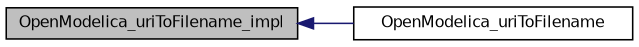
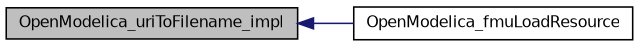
node "OpenModelica_uriToFilename": label "OpenModelica_uriToFilename" -> "OpenModelica_fmuLoadResource"
